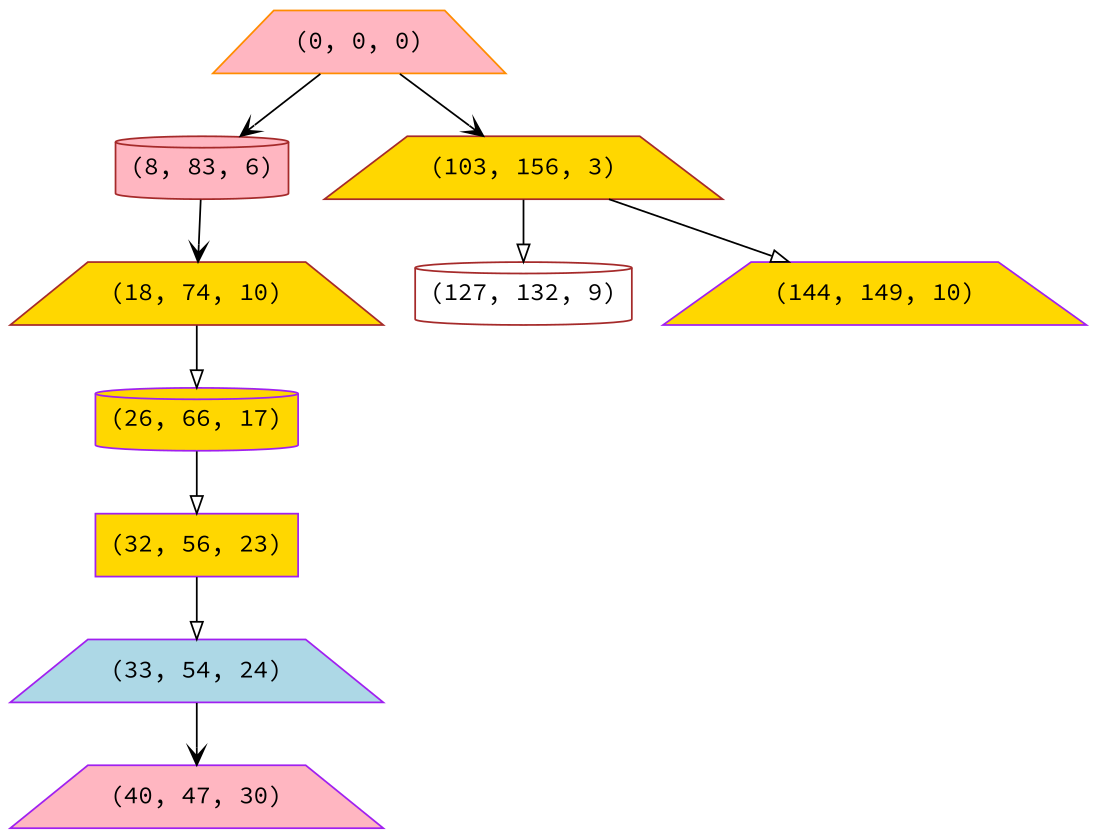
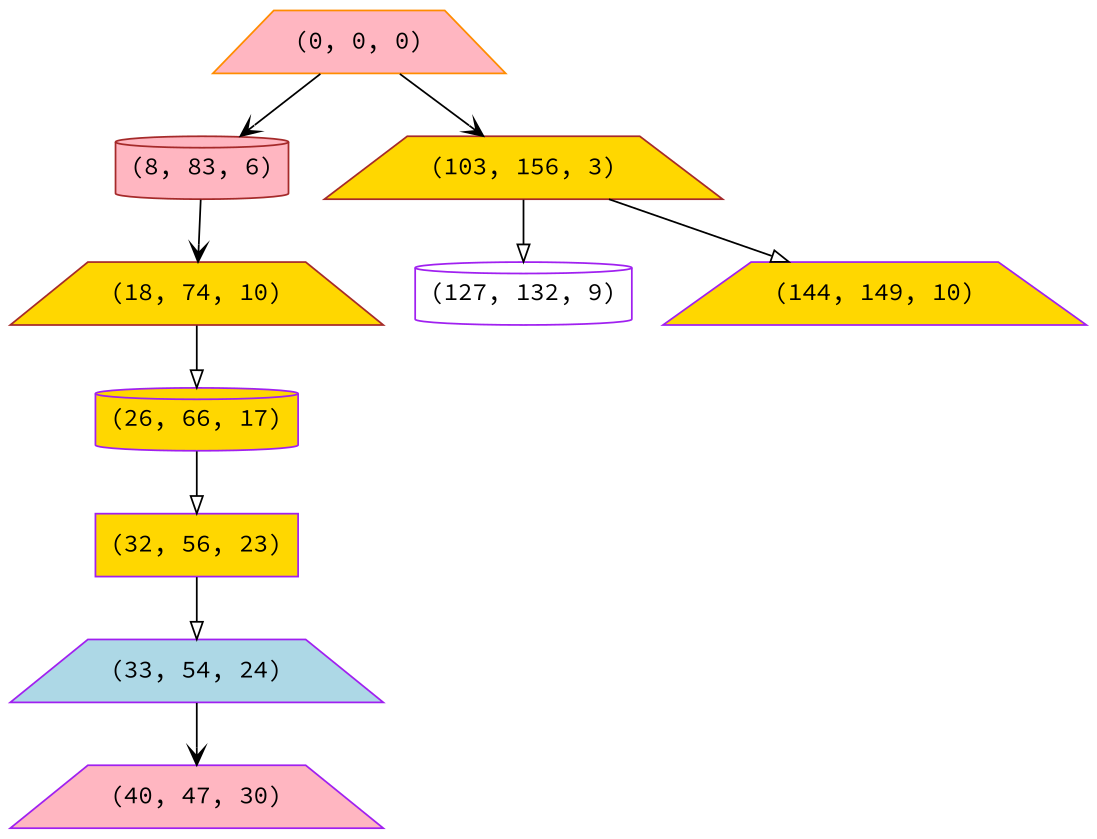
node "(127, 132, 9)": color brown -> purple
